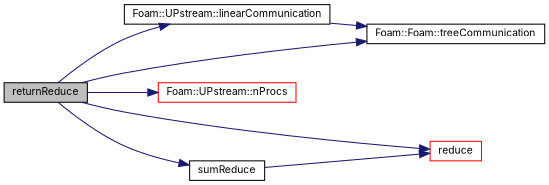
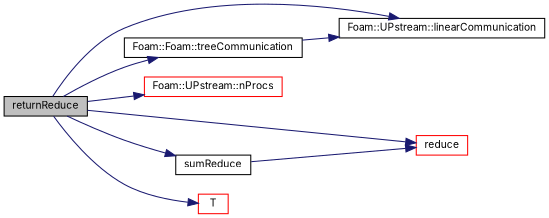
edge "Foam::UPstream::linearCommunication" -> "Foam::Foam::treeCommunication": reversed
node "T": added
